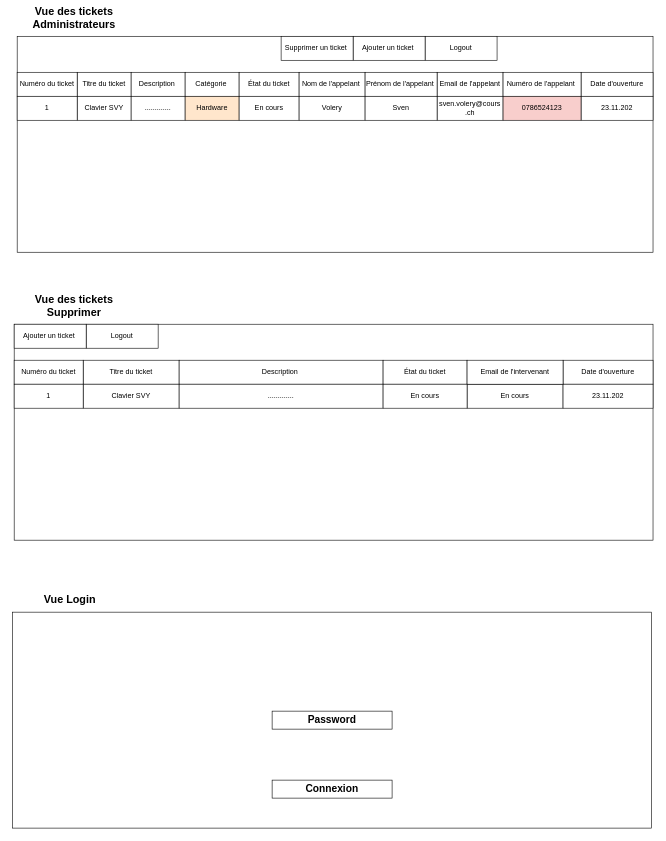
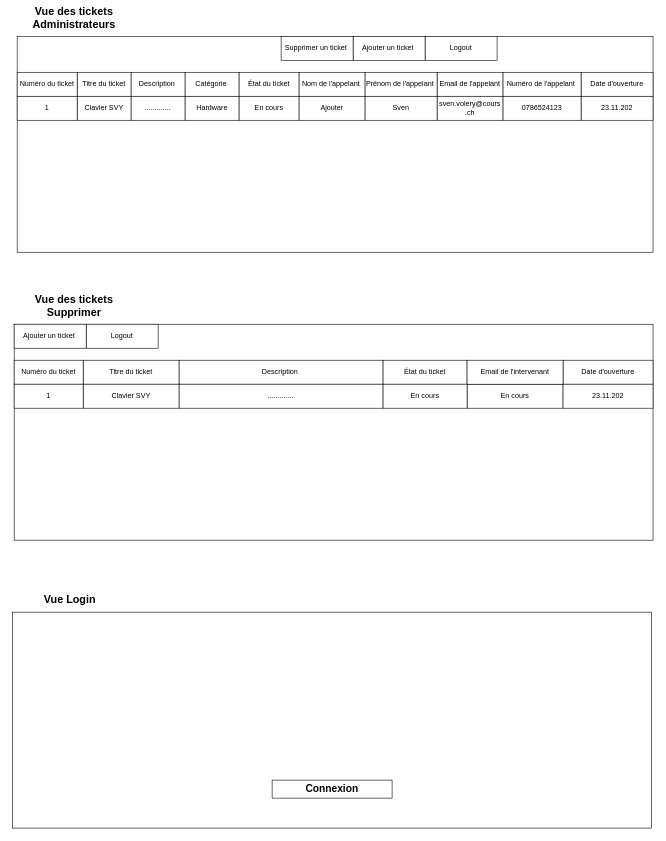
node "Hardware": fillcolor #ffe6cc -> #ffffff
node "Volery": label "Volery" -> "Ajouter"
node "0786524123": fillcolor #f8cecc -> #ffffff
node "Password": removed
